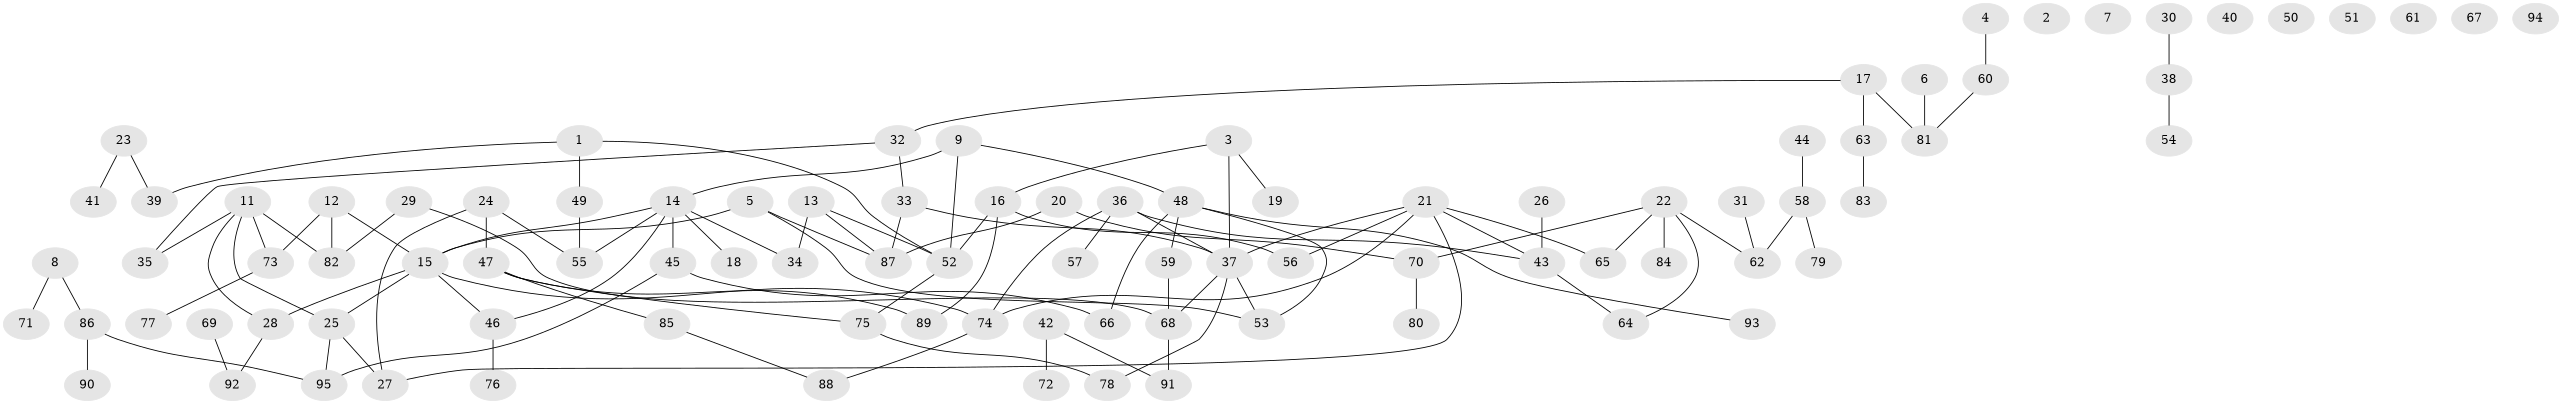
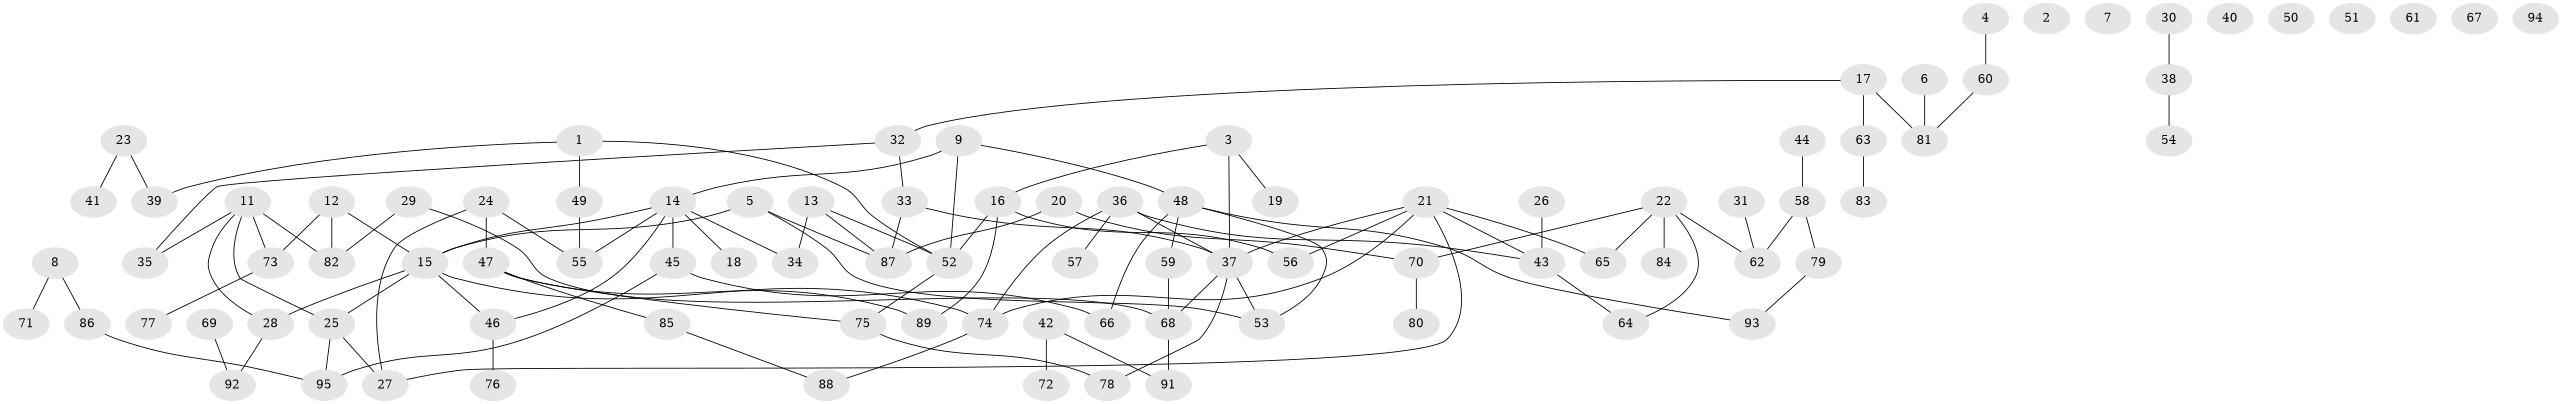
edge "79" -- "93": added
node "90": removed
